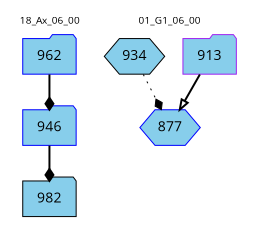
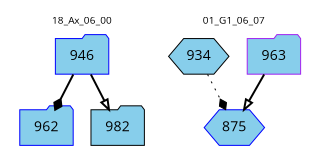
cluster "01_G1_06_00": label "01_G1_06_00" -> "01_G1_06_07"
node "913": label "913" -> "963"
edge "962" -> "946": reversed
node "877": label "877" -> "875"
edge "946" -> "982": arrowhead diamond -> onormal
